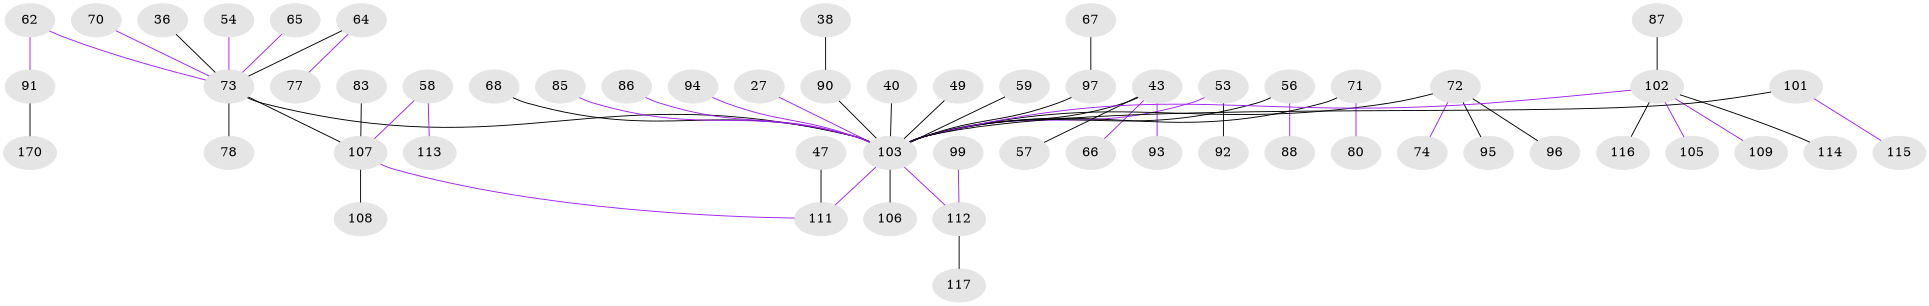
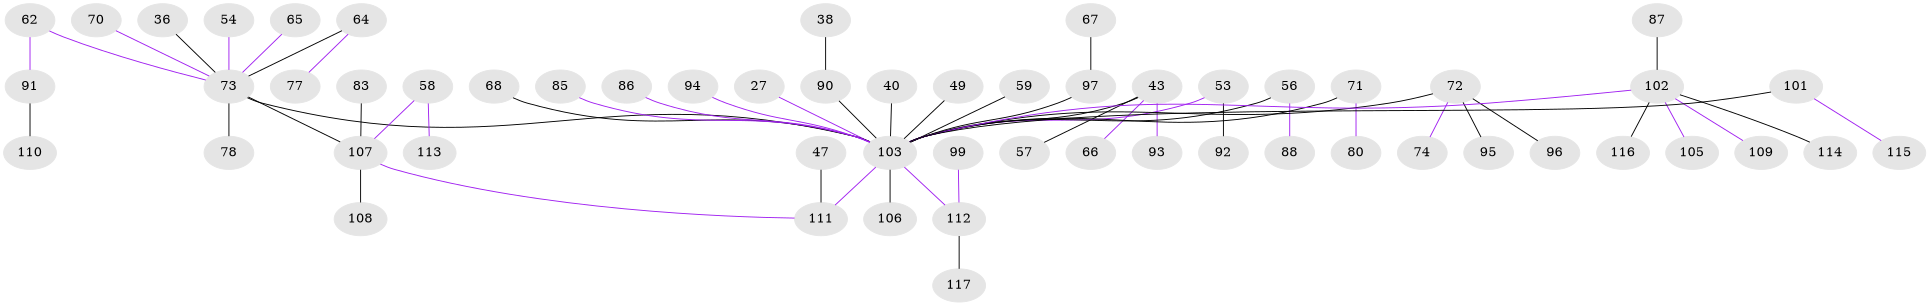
node "170": label "170" -> "110"
